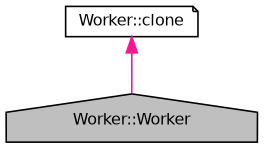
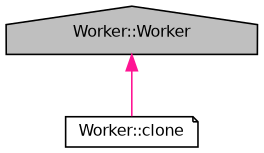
edge "Worker::Worker" -> "Worker::clone": reversed
